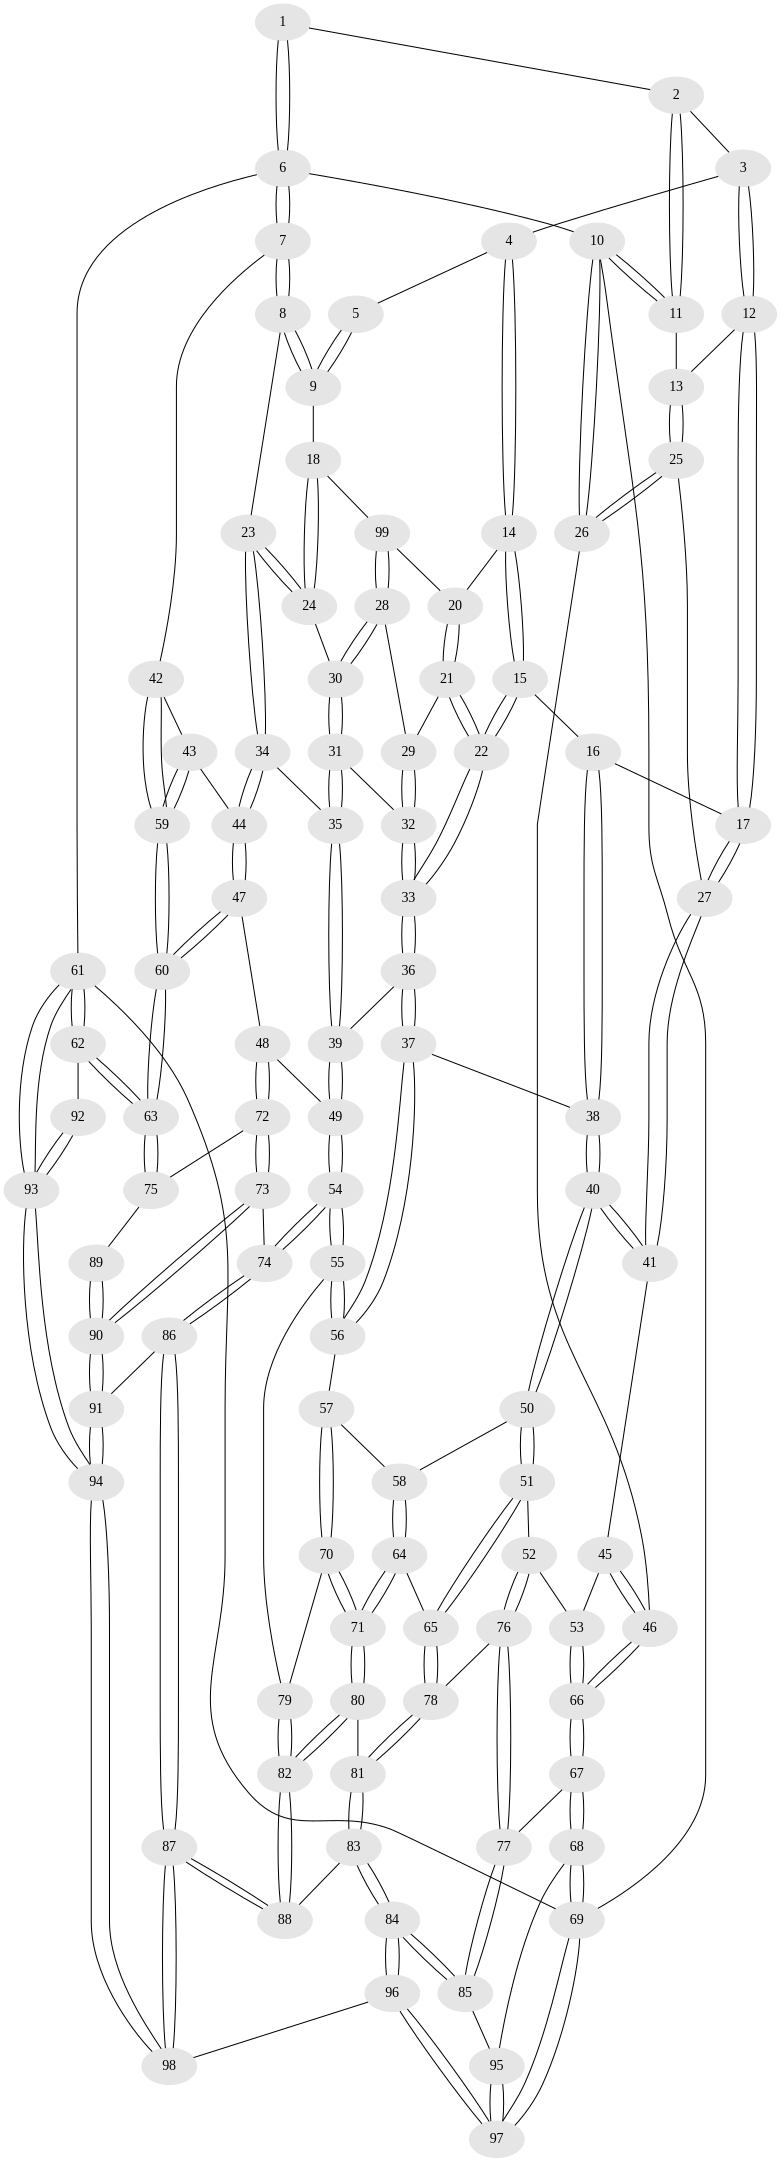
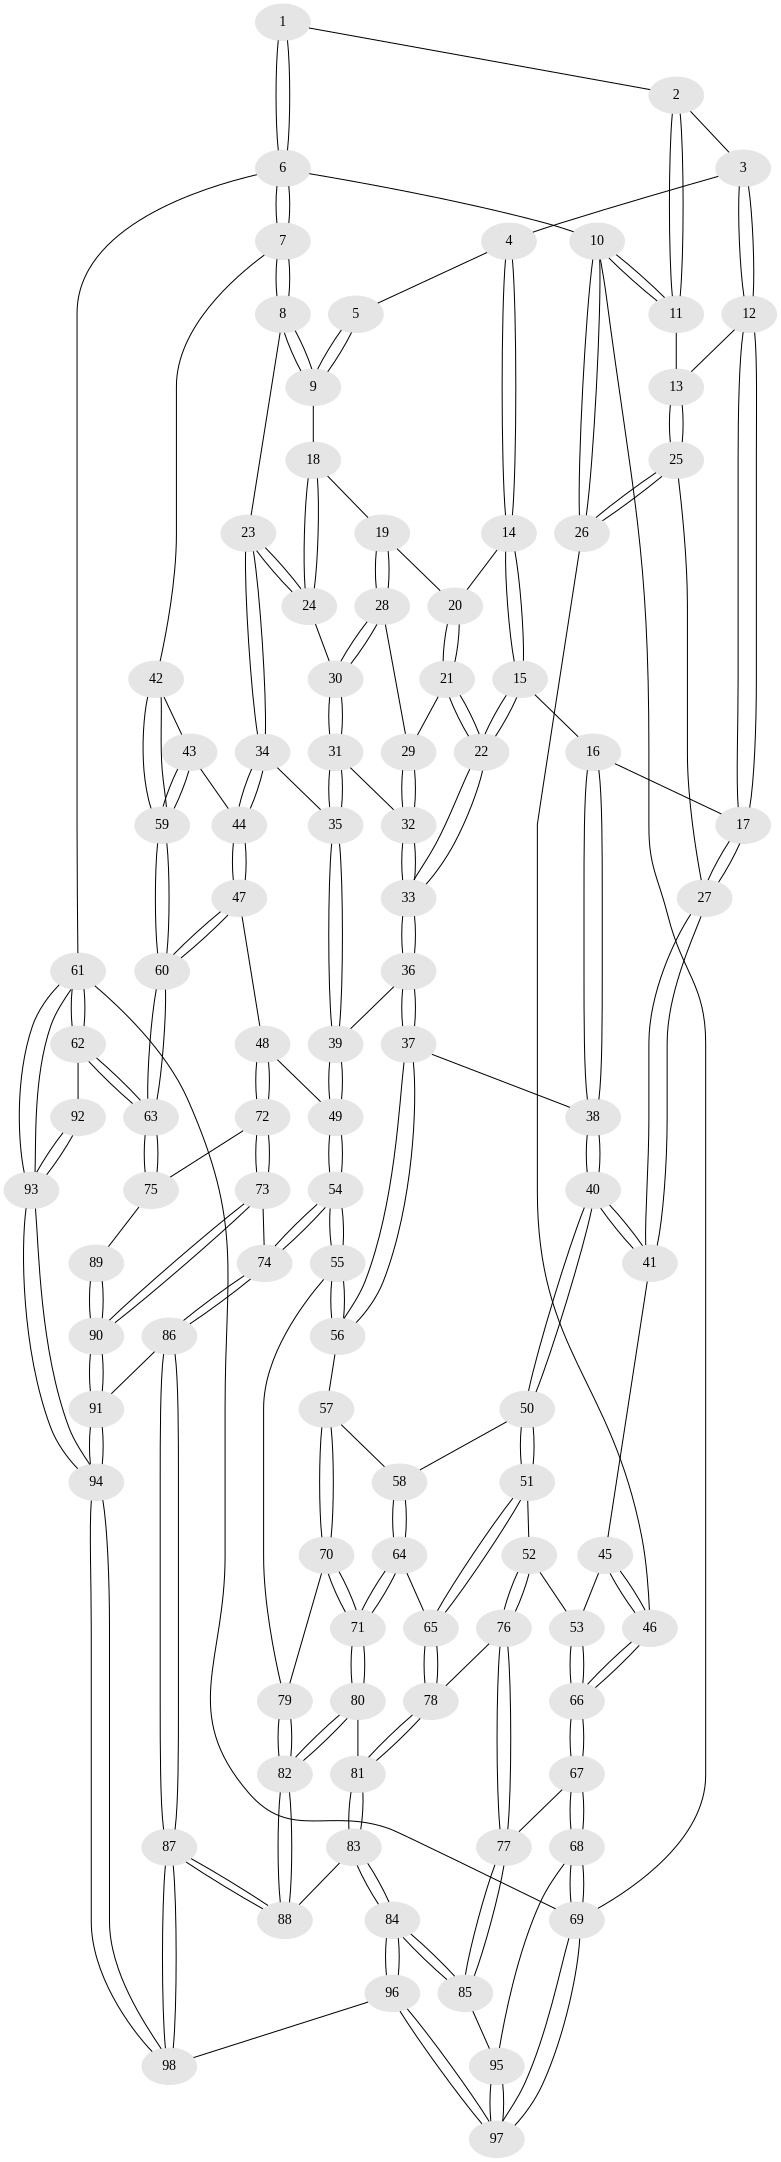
node "99": label "99" -> "19"
